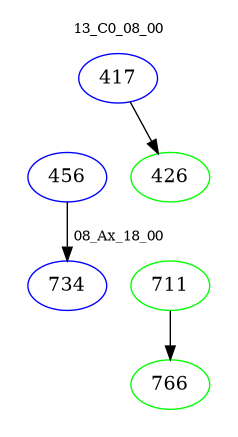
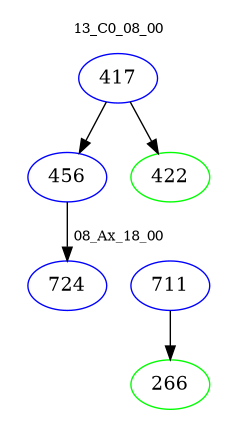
edge "417" -> "456": added
node "426": label "426" -> "422"
node "734": label "734" -> "724"
node "711": color green -> blue
node "766": label "766" -> "266"
